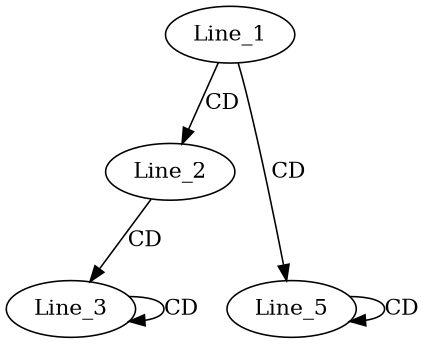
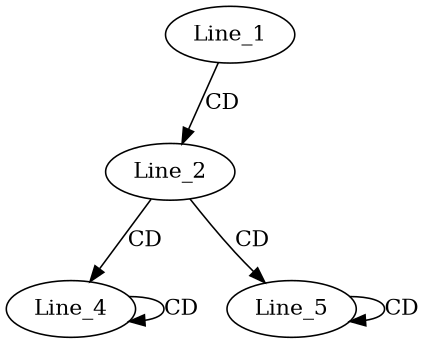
edge "Line_1" -> "Line_5": now "Line_2" -> "Line_5"
node "Line_3": label "Line_3" -> "Line_4"
